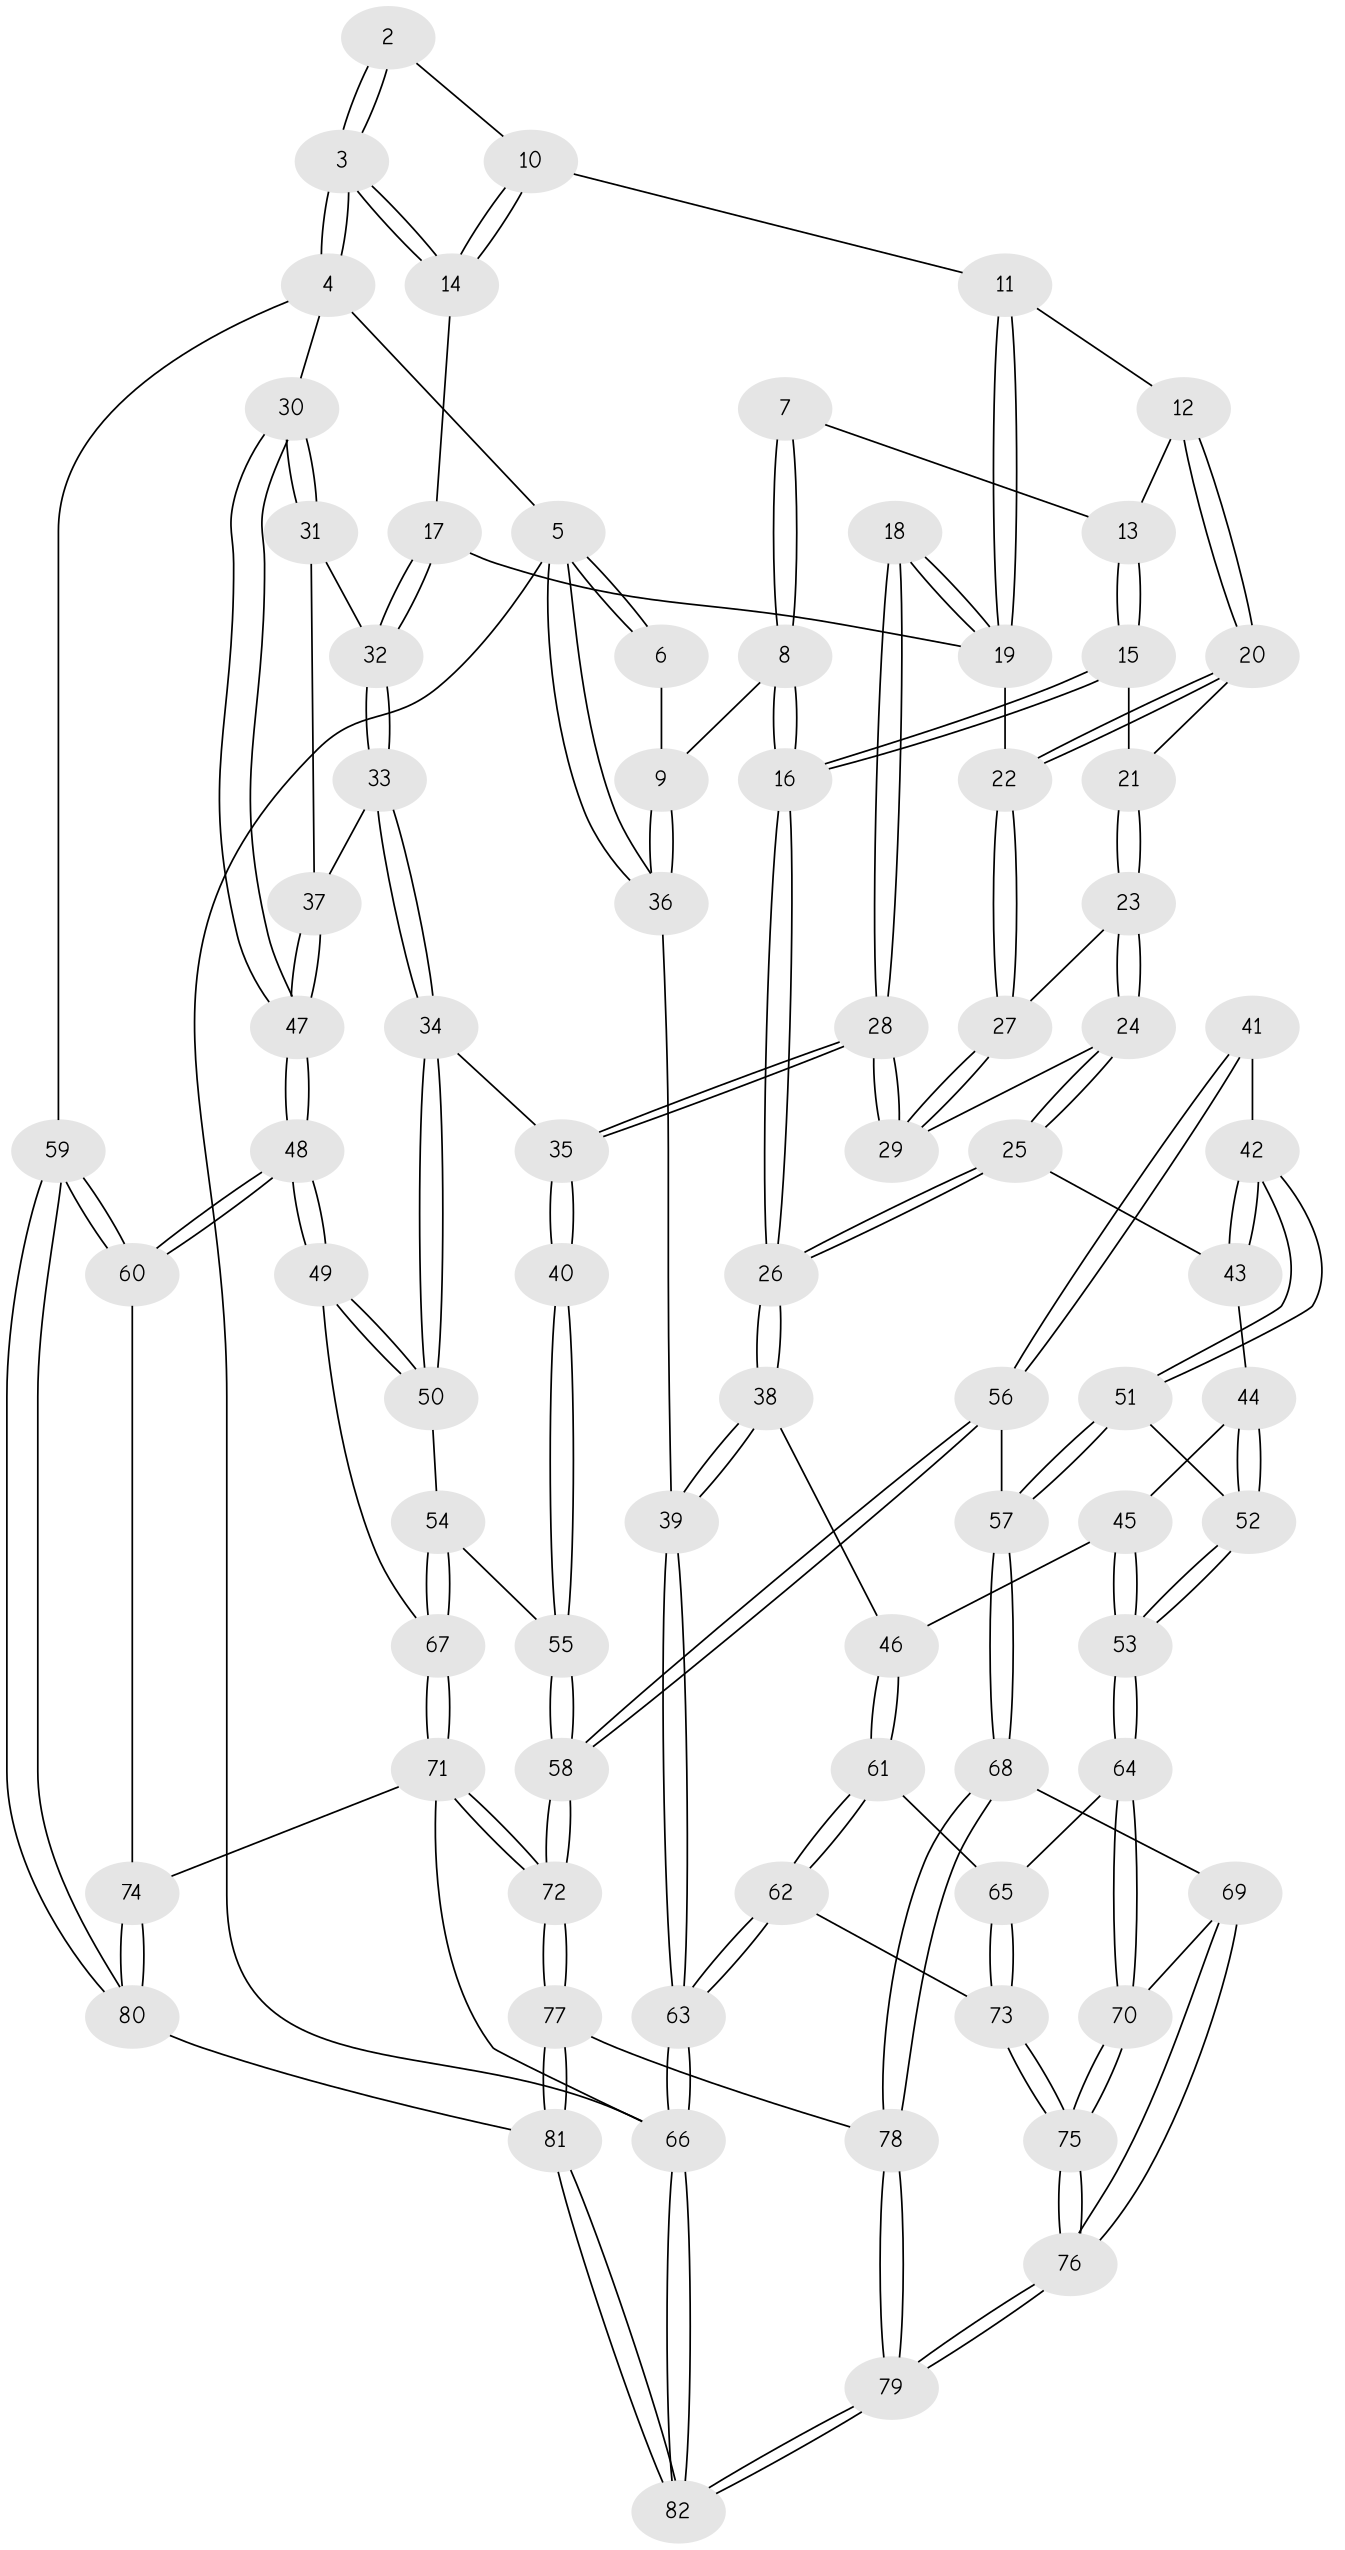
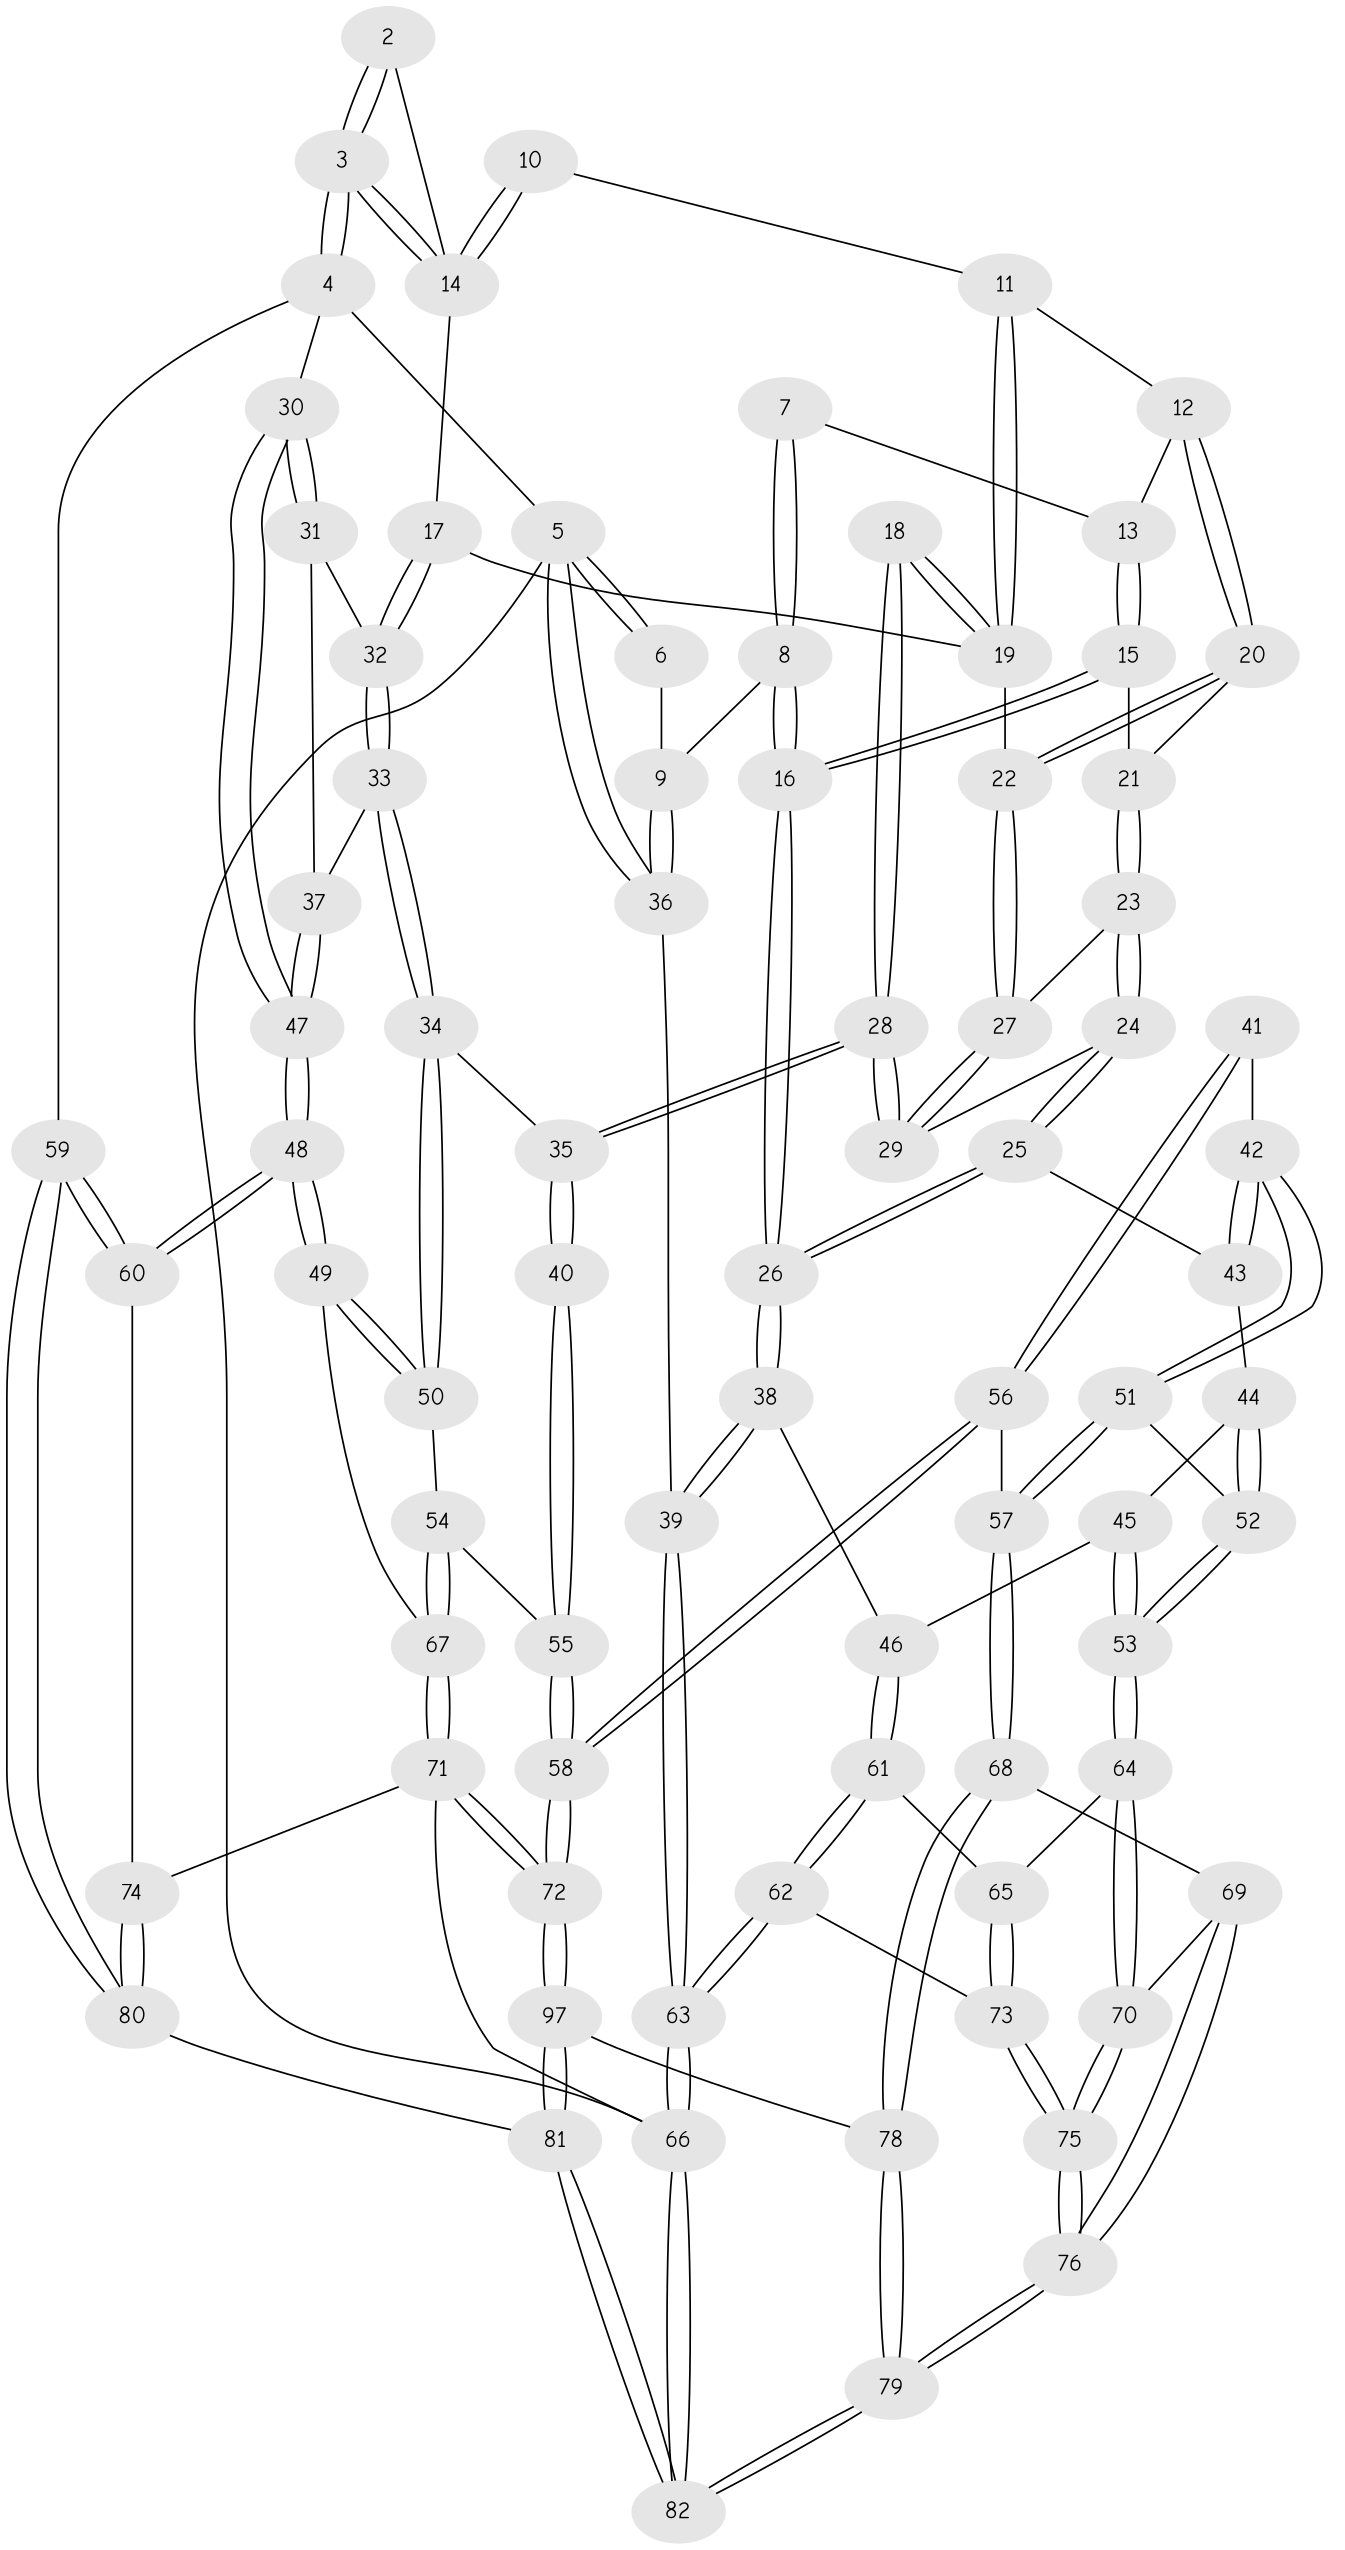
edge "2" -- "10": now "2" -- "14"
node "77": label "77" -> "97"
